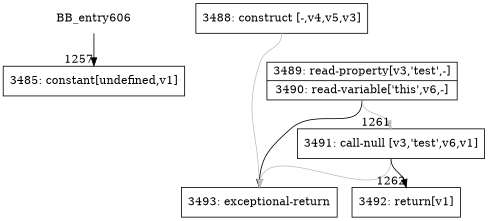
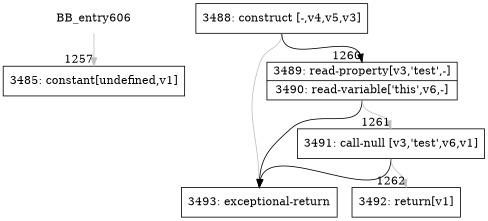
edge "BB_entry606" -> "3485: constant[undefined,v1]": color black -> gray
edge "3488: construct [-,v4,v5,v3]" -> "3489: read-property[v3,'test',-]": added
edge "3491: call-null [v3,'test',v6,v1]" -> "3492: return[v1]": color black -> gray
edge "3491: call-null [v3,'test',v6,v1]" -> "3493: exceptional-return": color gray -> black
